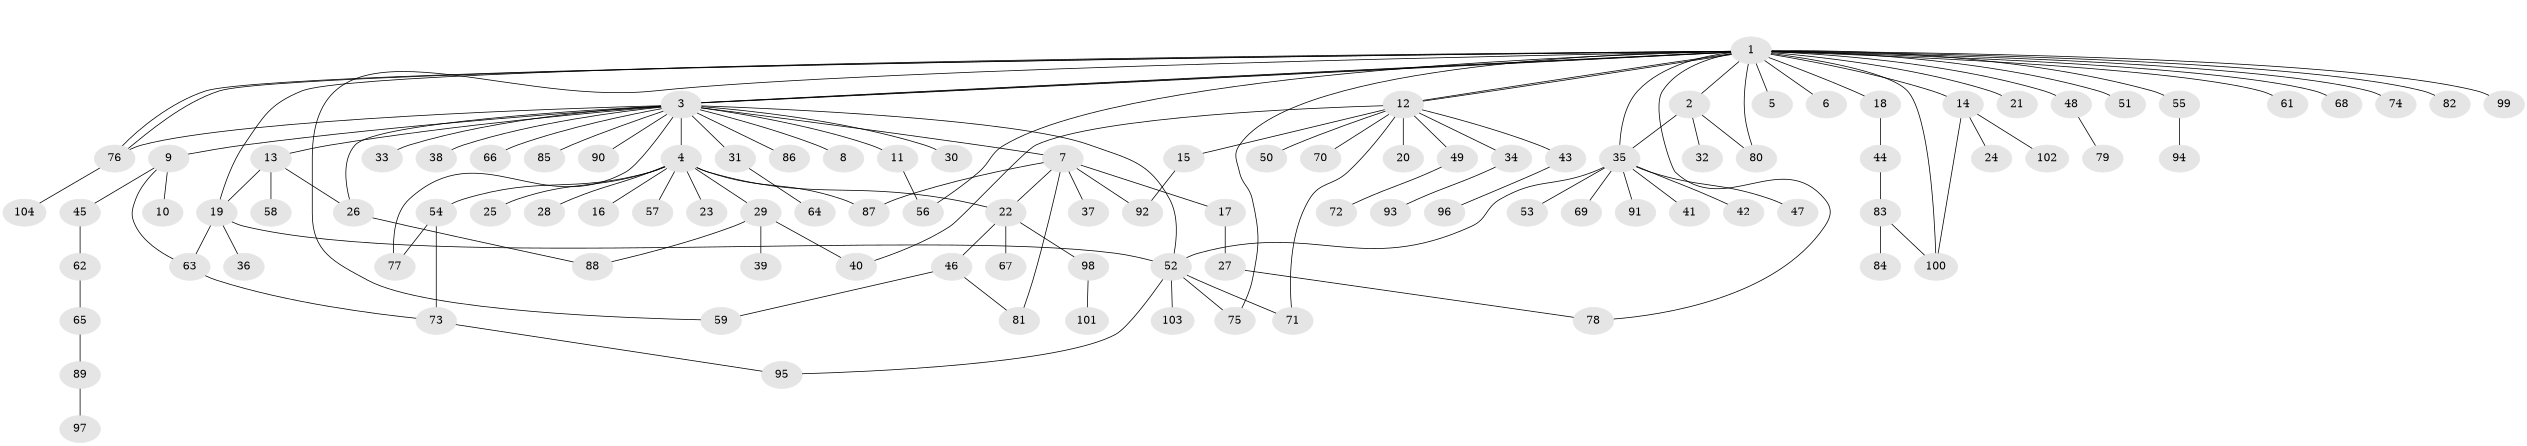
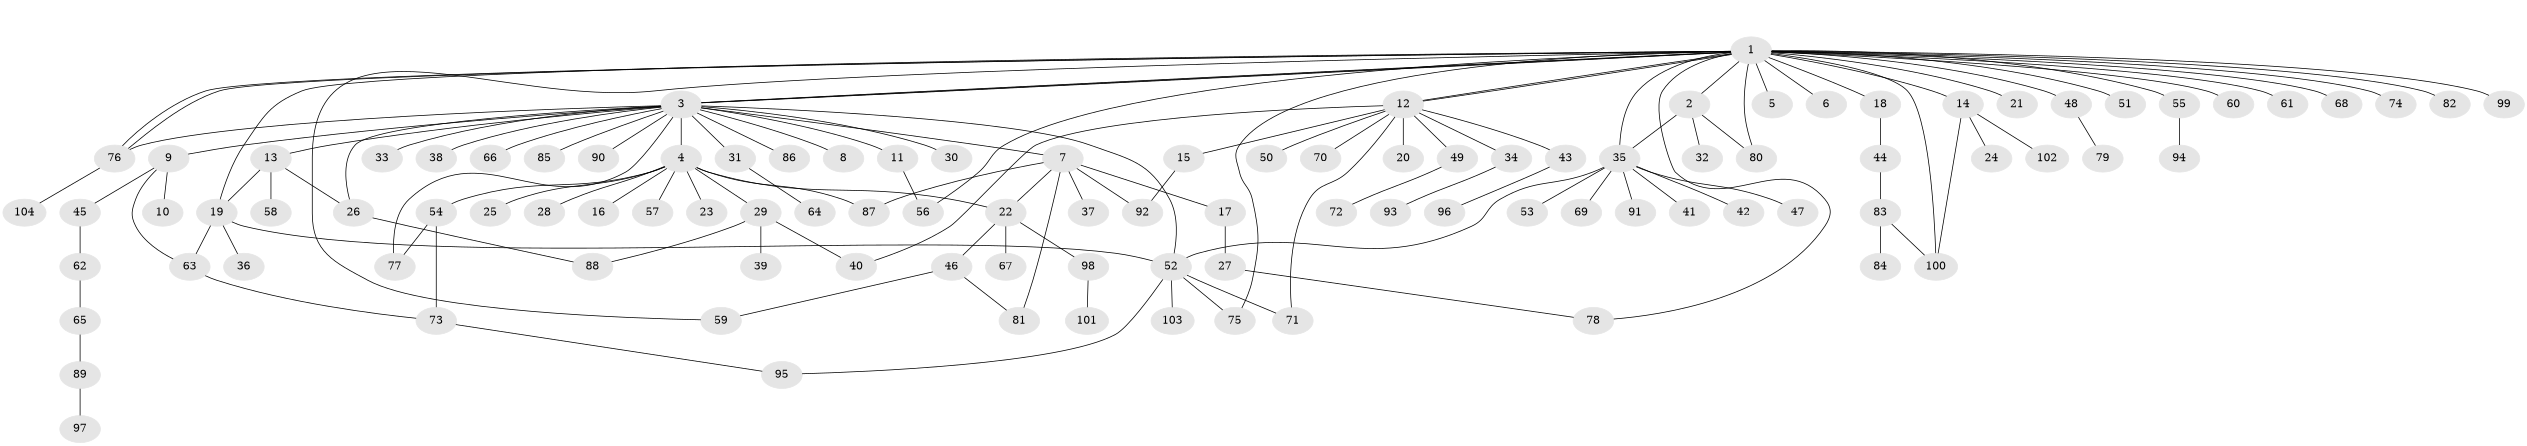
node "60": added
